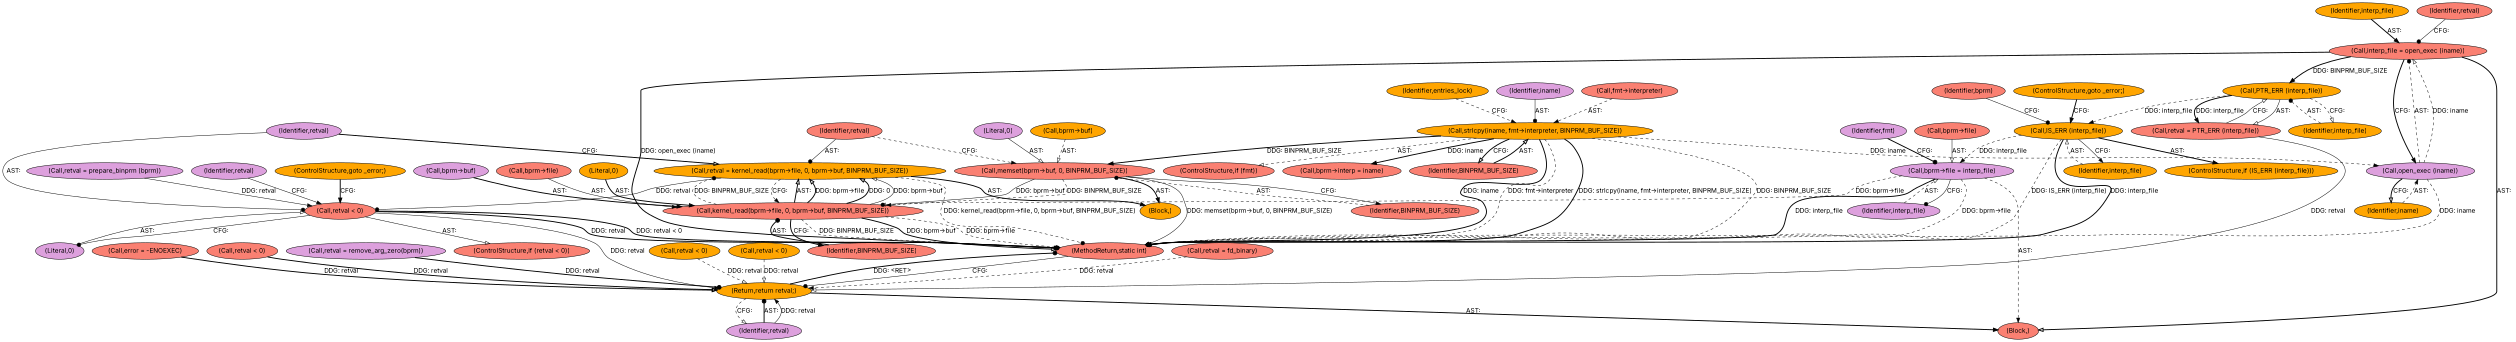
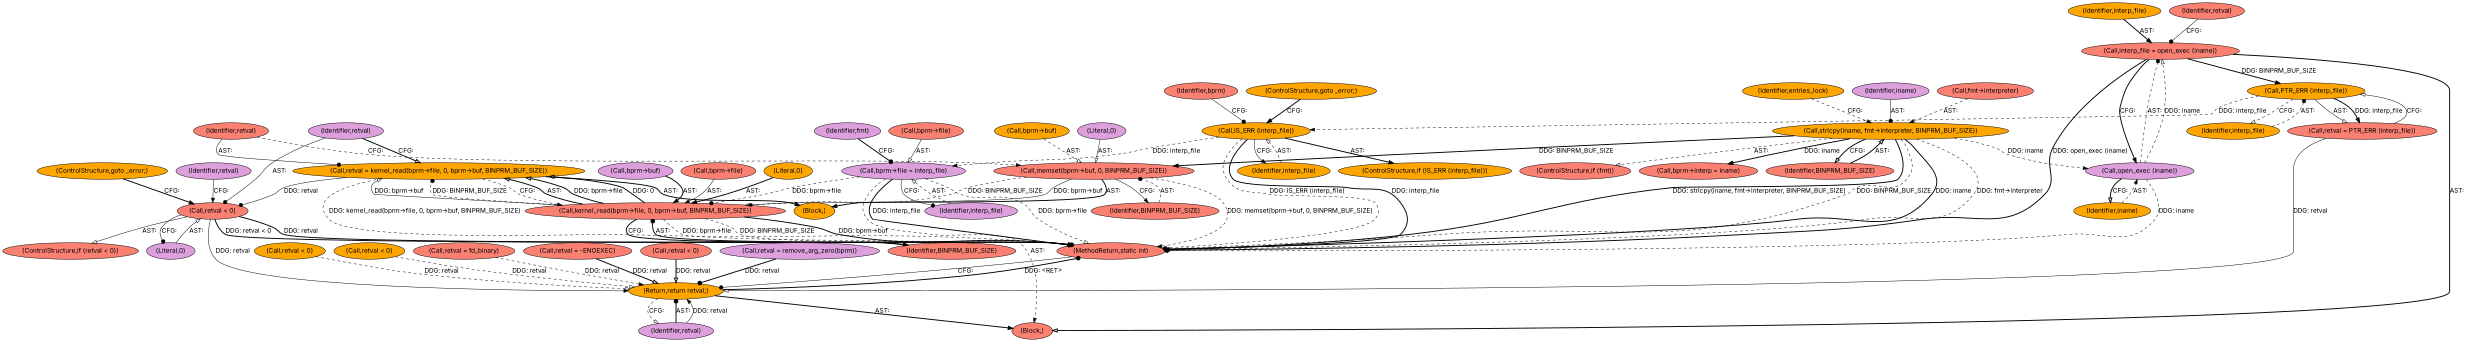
node "(Call,retval = prepare_binprm (bprm))": removed
edge "(Call,memset(bprm->buf, 0, BINPRM_BUF_SIZE))" -> "(MethodReturn,static int)": style solid -> dashed
node "(Call,error = -ENOEXEC)": label "(Call,error = -ENOEXEC)" -> "(Call,retval = -ENOEXEC)"
